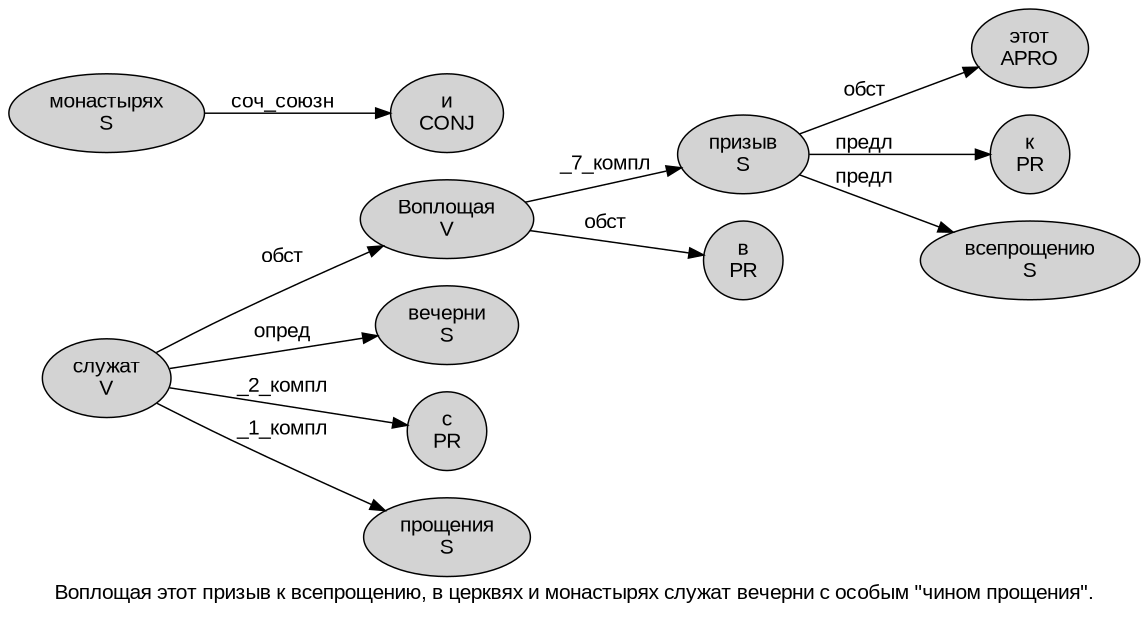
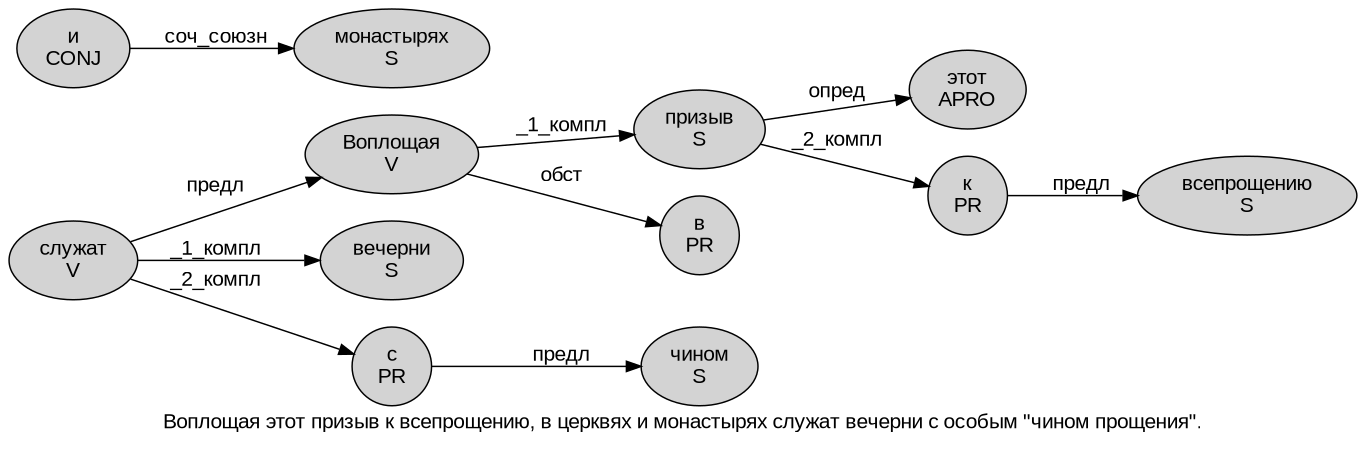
edge "призыв S" -> "этот APRO": label "обст" -> "опред"
edge "монастырях S" -> "и CONJ": reversed
edge "призыв S" -> "к PR": label "предл" -> "_2_компл"
edge "Воплощая V" -> "призыв S": label "_7_компл" -> "_1_компл"
edge "призыв S" -> "всепрощению S": now "к PR" -> "всепрощению S"
edge "служат V" -> "Воплощая V": label "обст" -> "предл"
edge "служат V" -> "вечерни S": label "опред" -> "_1_компл"
node "чином S": added
node "прощения S": removed
